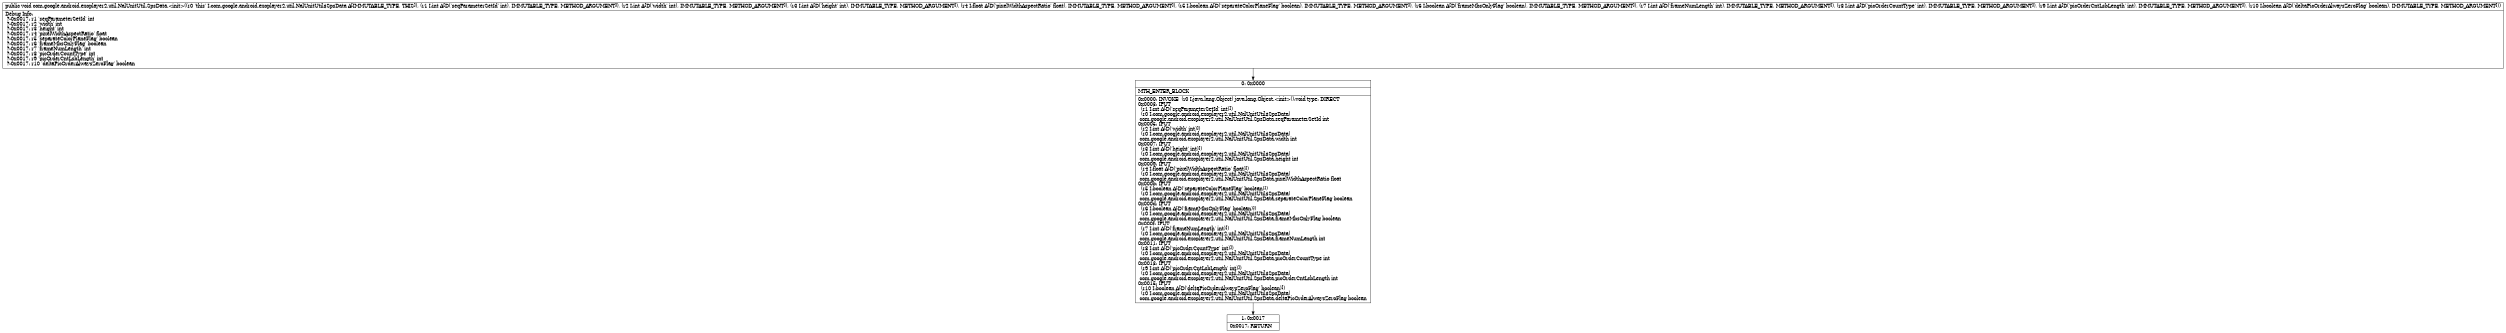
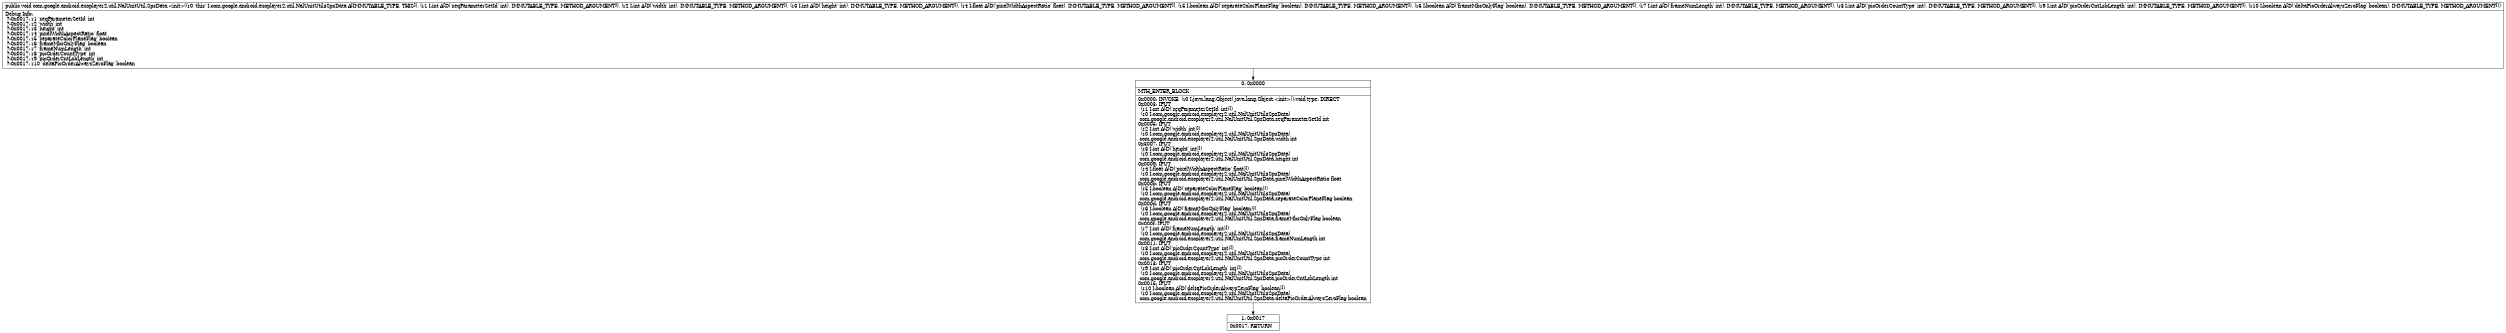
node "0: 0x0000": text "0x0007: IPUT" -> "0x3007: IPUT"
